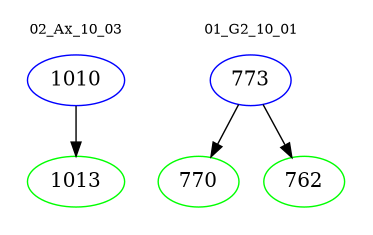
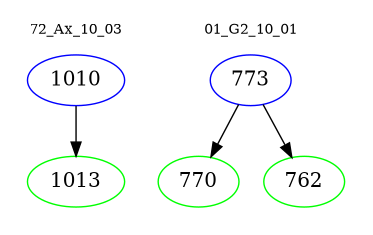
cluster "02_Ax_10_03": label "02_Ax_10_03" -> "72_Ax_10_03"
